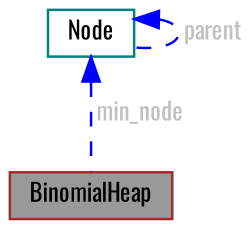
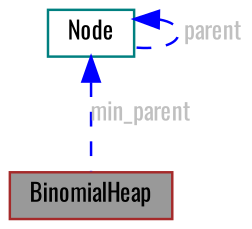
edge "BinomialHeap" -> "Node": label " min_node" -> " min_parent"
